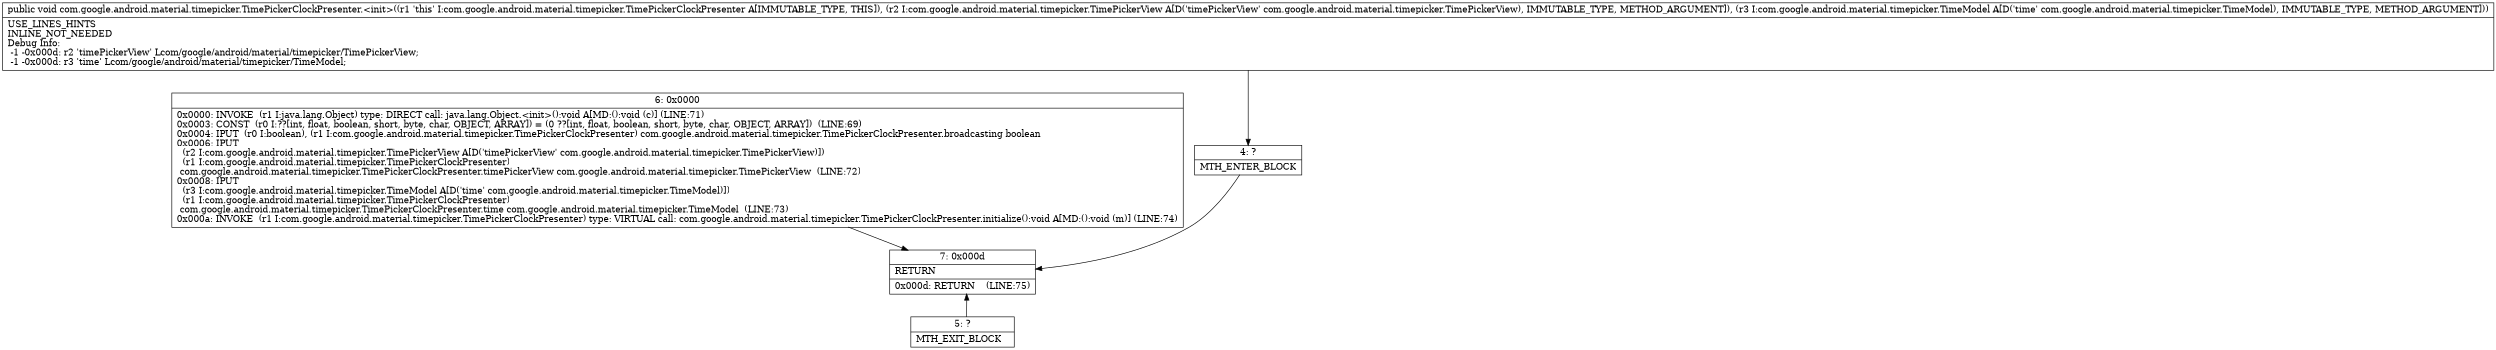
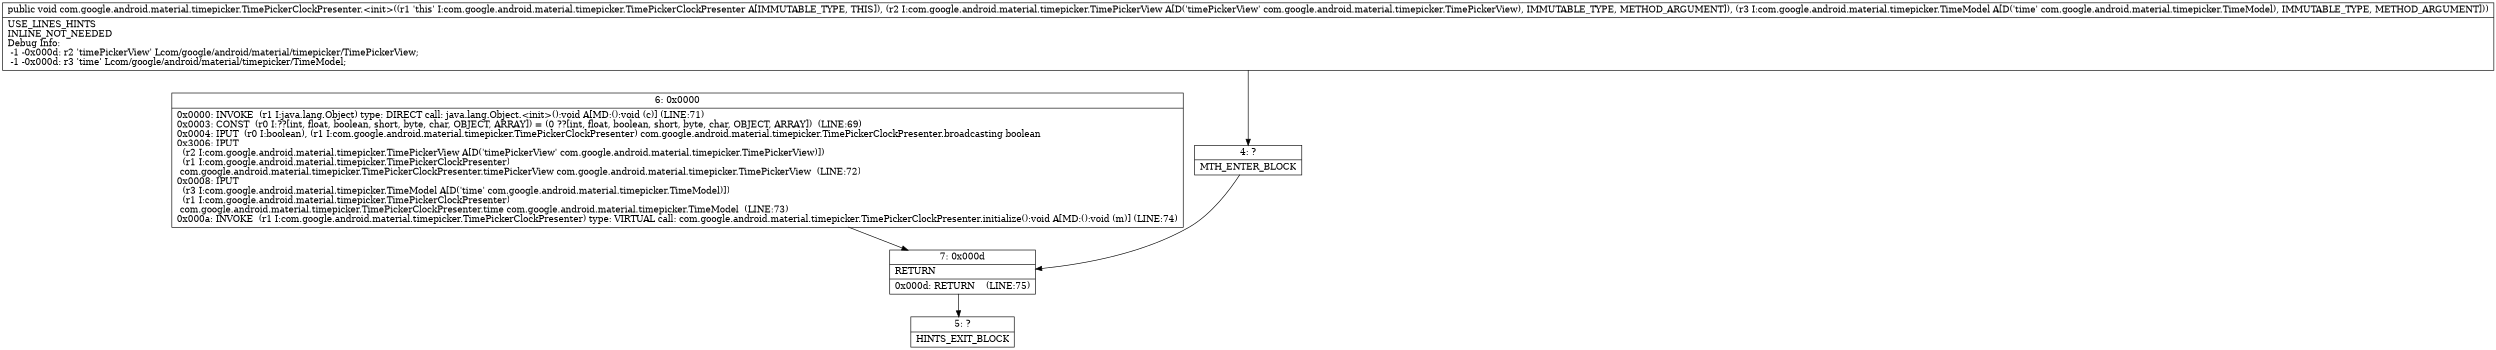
node "6: 0x0000": text "0x0006: IPUT" -> "0x3006: IPUT"
edge "5: ?" -> "7: 0x000d": reversed
node "5: ?": text "MTH_EXIT_BLOCK" -> "HINTS_EXIT_BLOCK"
